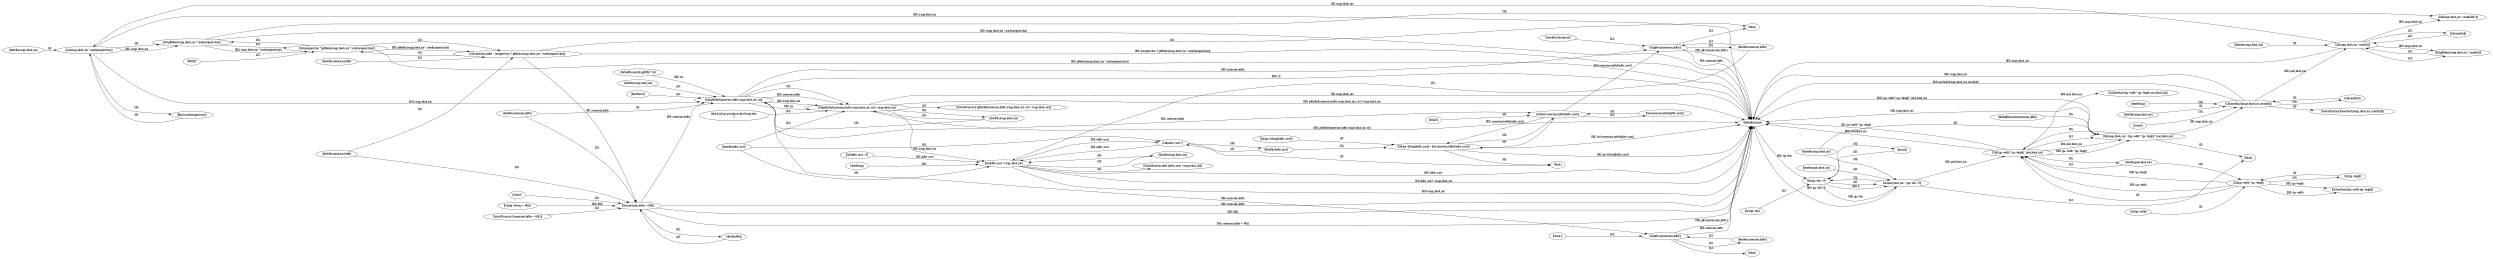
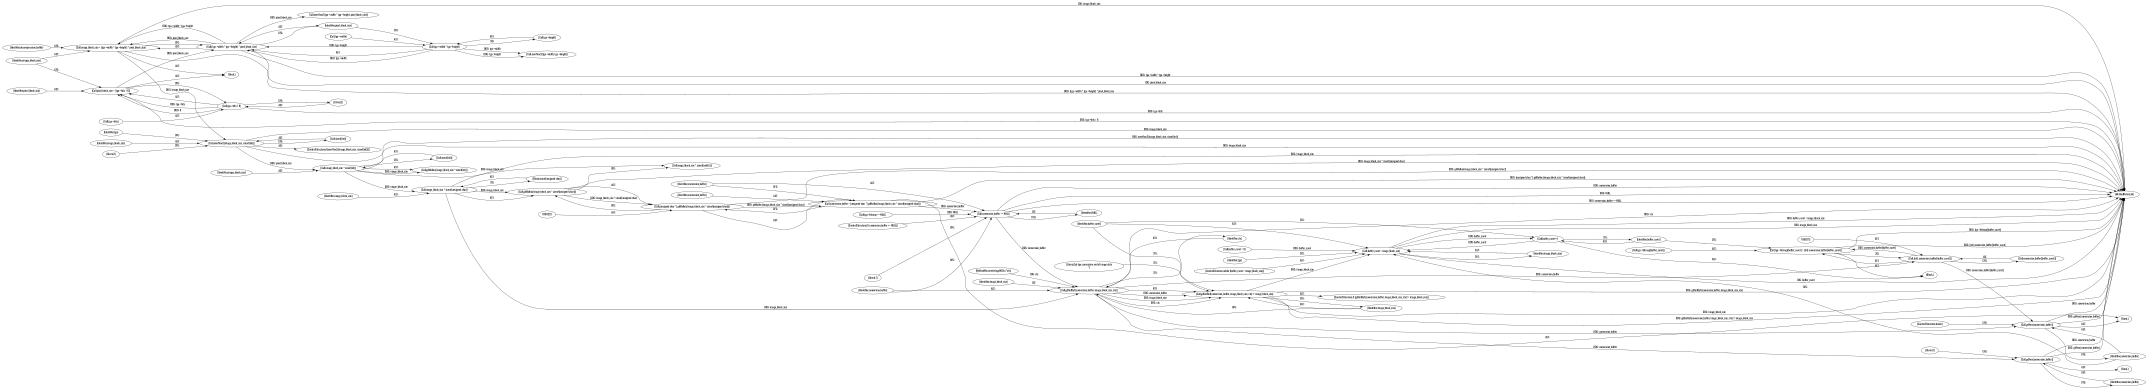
edge "(Call,gdMalloc(image_block_size * sizeof(int)))" -> "(Call,image_block_size * sizeof(int))": removed, label "CFG:"
node "(MethodReturn,decompression_buffer)": label "(MethodReturn,decompression_buffer)" -> "(Identifier,decompression_buffer)"
edge "(MethodReturn,int)" -> "(Call,tga->bits / 8)": reversed
edge "(Call,buffer_caret < image_block_size)" -> "(ControlStructure,while (buffer_caret < image_block_size))": reversed
edge "(Call,gdGetBuf(conversion_buffer, image_block_size, ctx))" -> "(Identifier,ctx)": added, label "CFG:"
